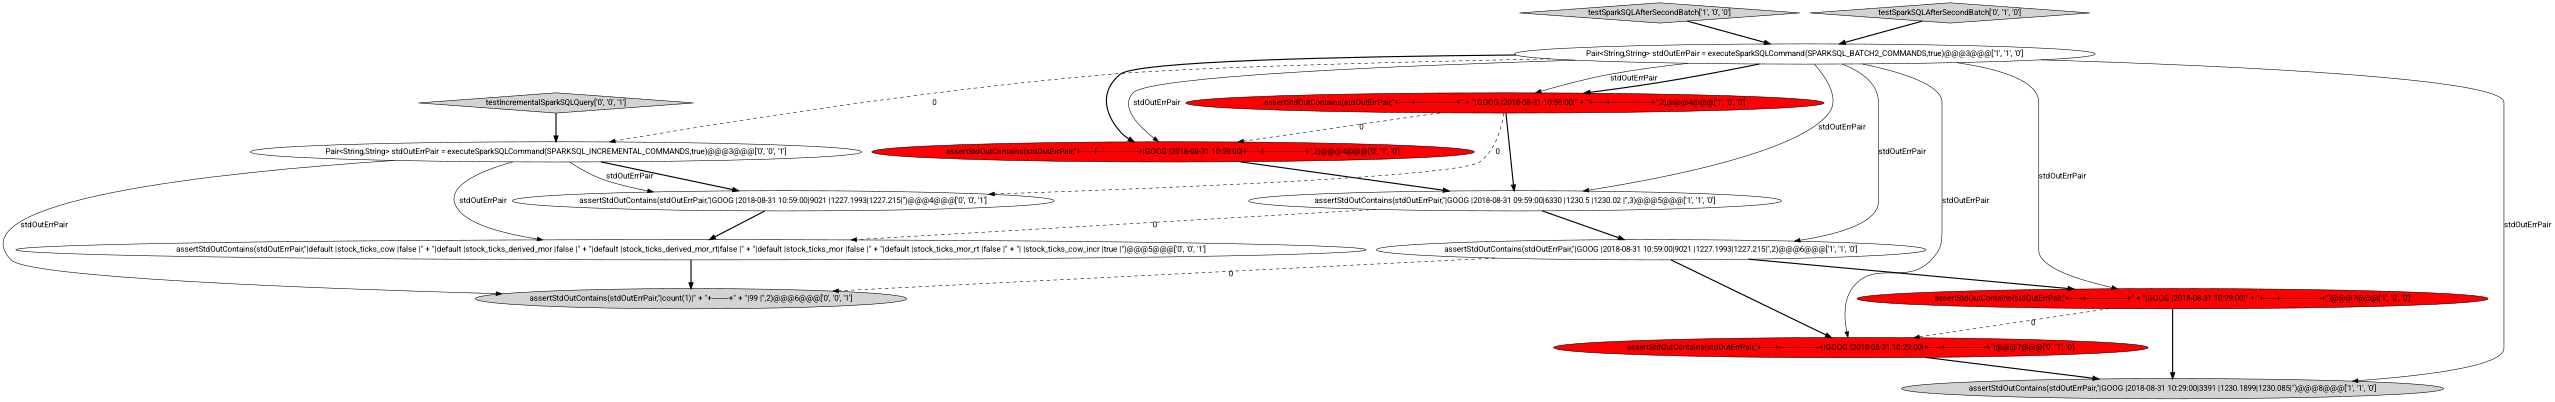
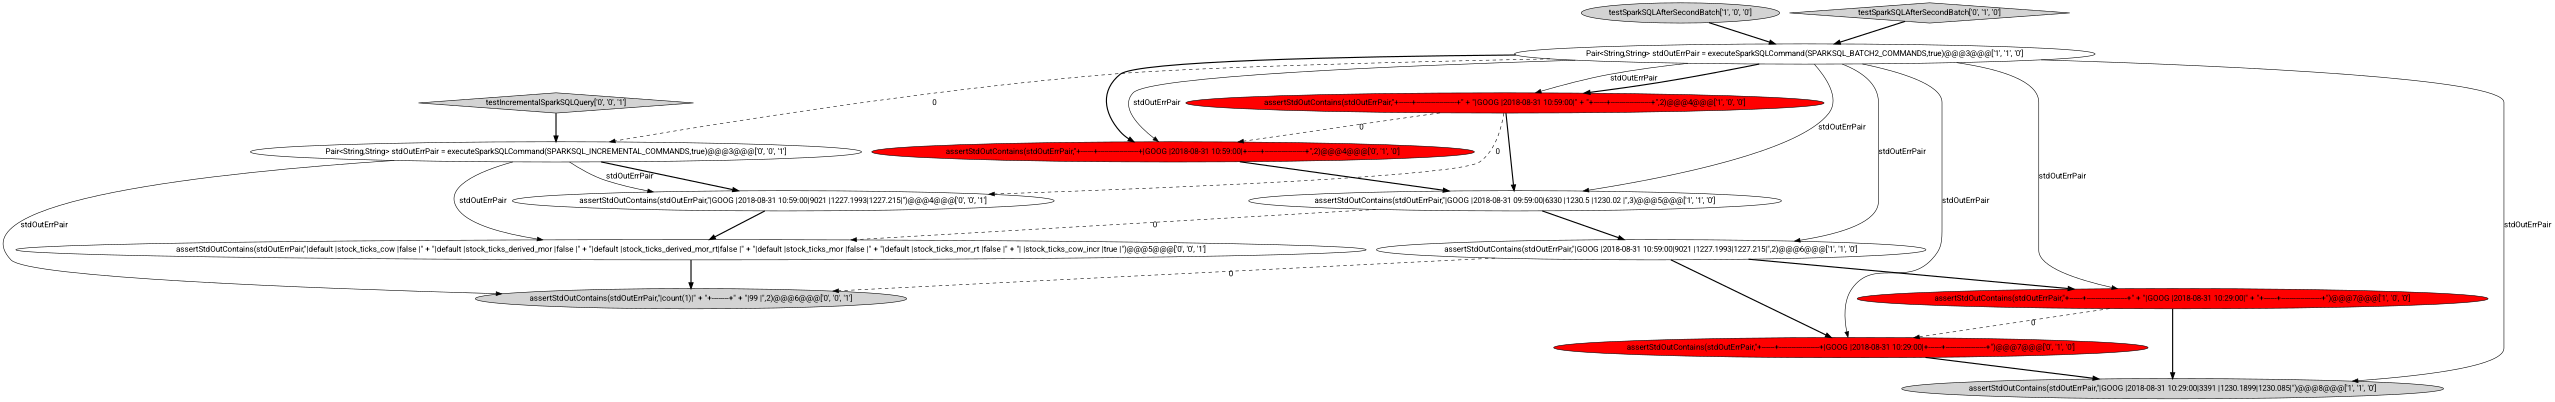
node "testSparkSQLAfterSecondBatch['1', '0', '0']": shape diamond -> ellipse
